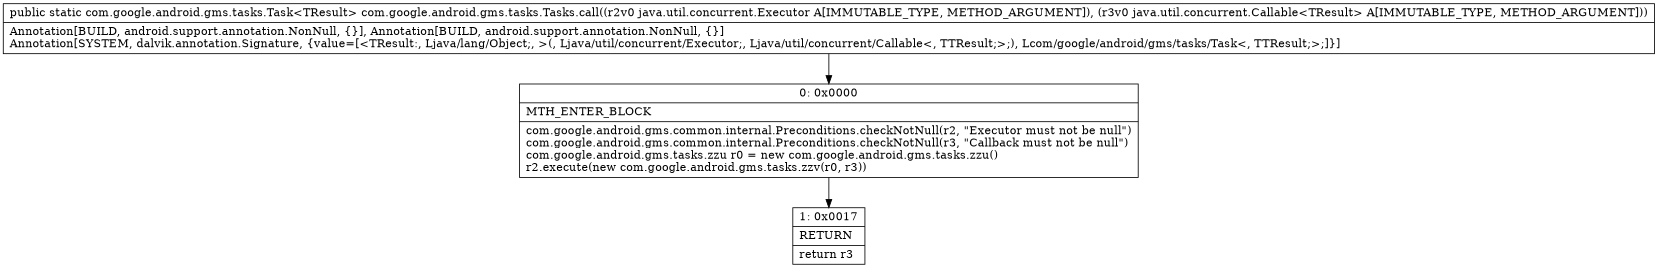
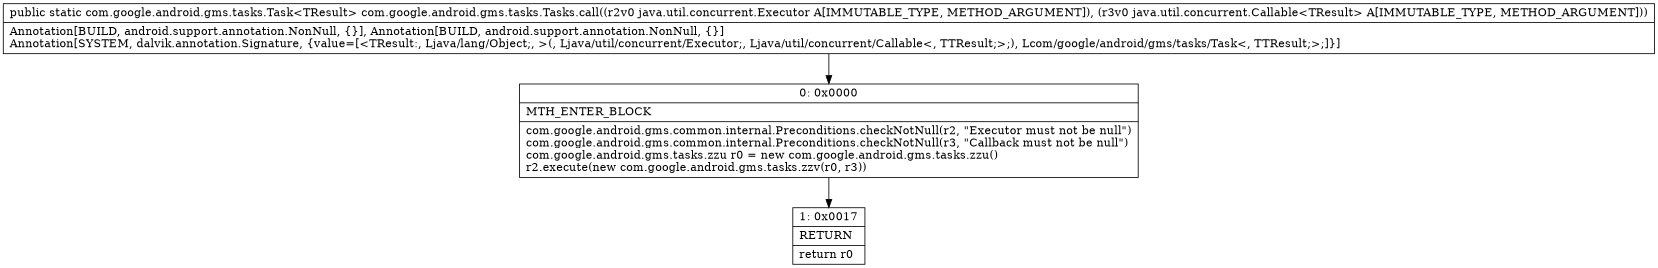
node "1: 0x0017": text "return r3" -> "return r0"
